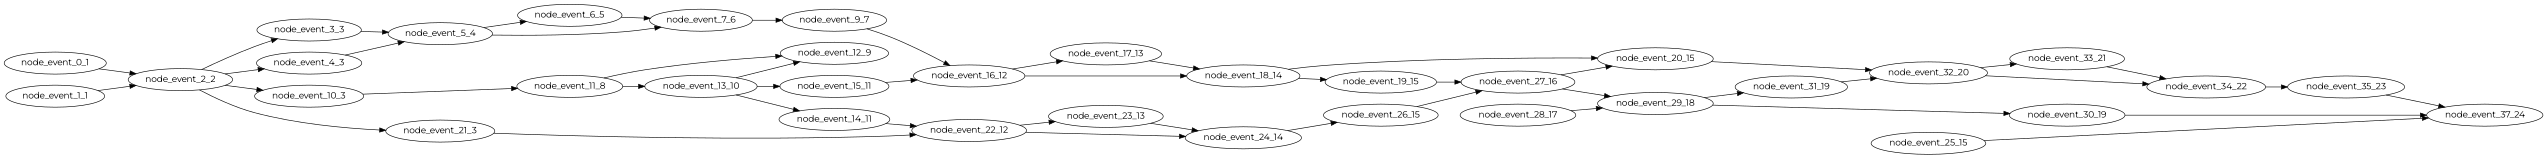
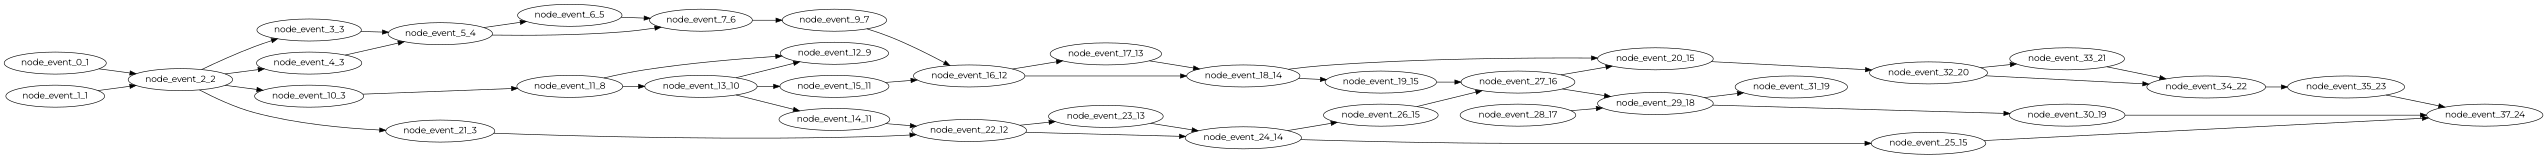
edge "node_event_31_19" -> "node_event_32_20": removed
edge "node_event_24_14" -> "node_event_25_15": added
